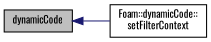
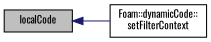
node "dynamicCode": label "dynamicCode" -> "localCode"
